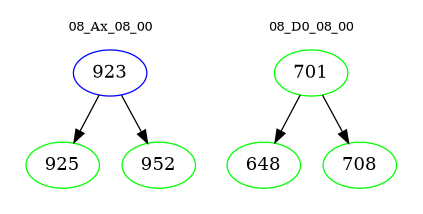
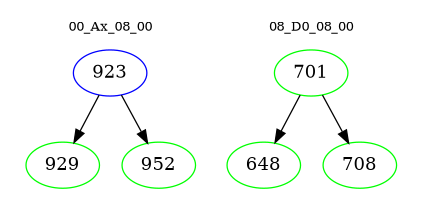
cluster "08_Ax_08_00": label "08_Ax_08_00" -> "00_Ax_08_00"
node "925": label "925" -> "929"
